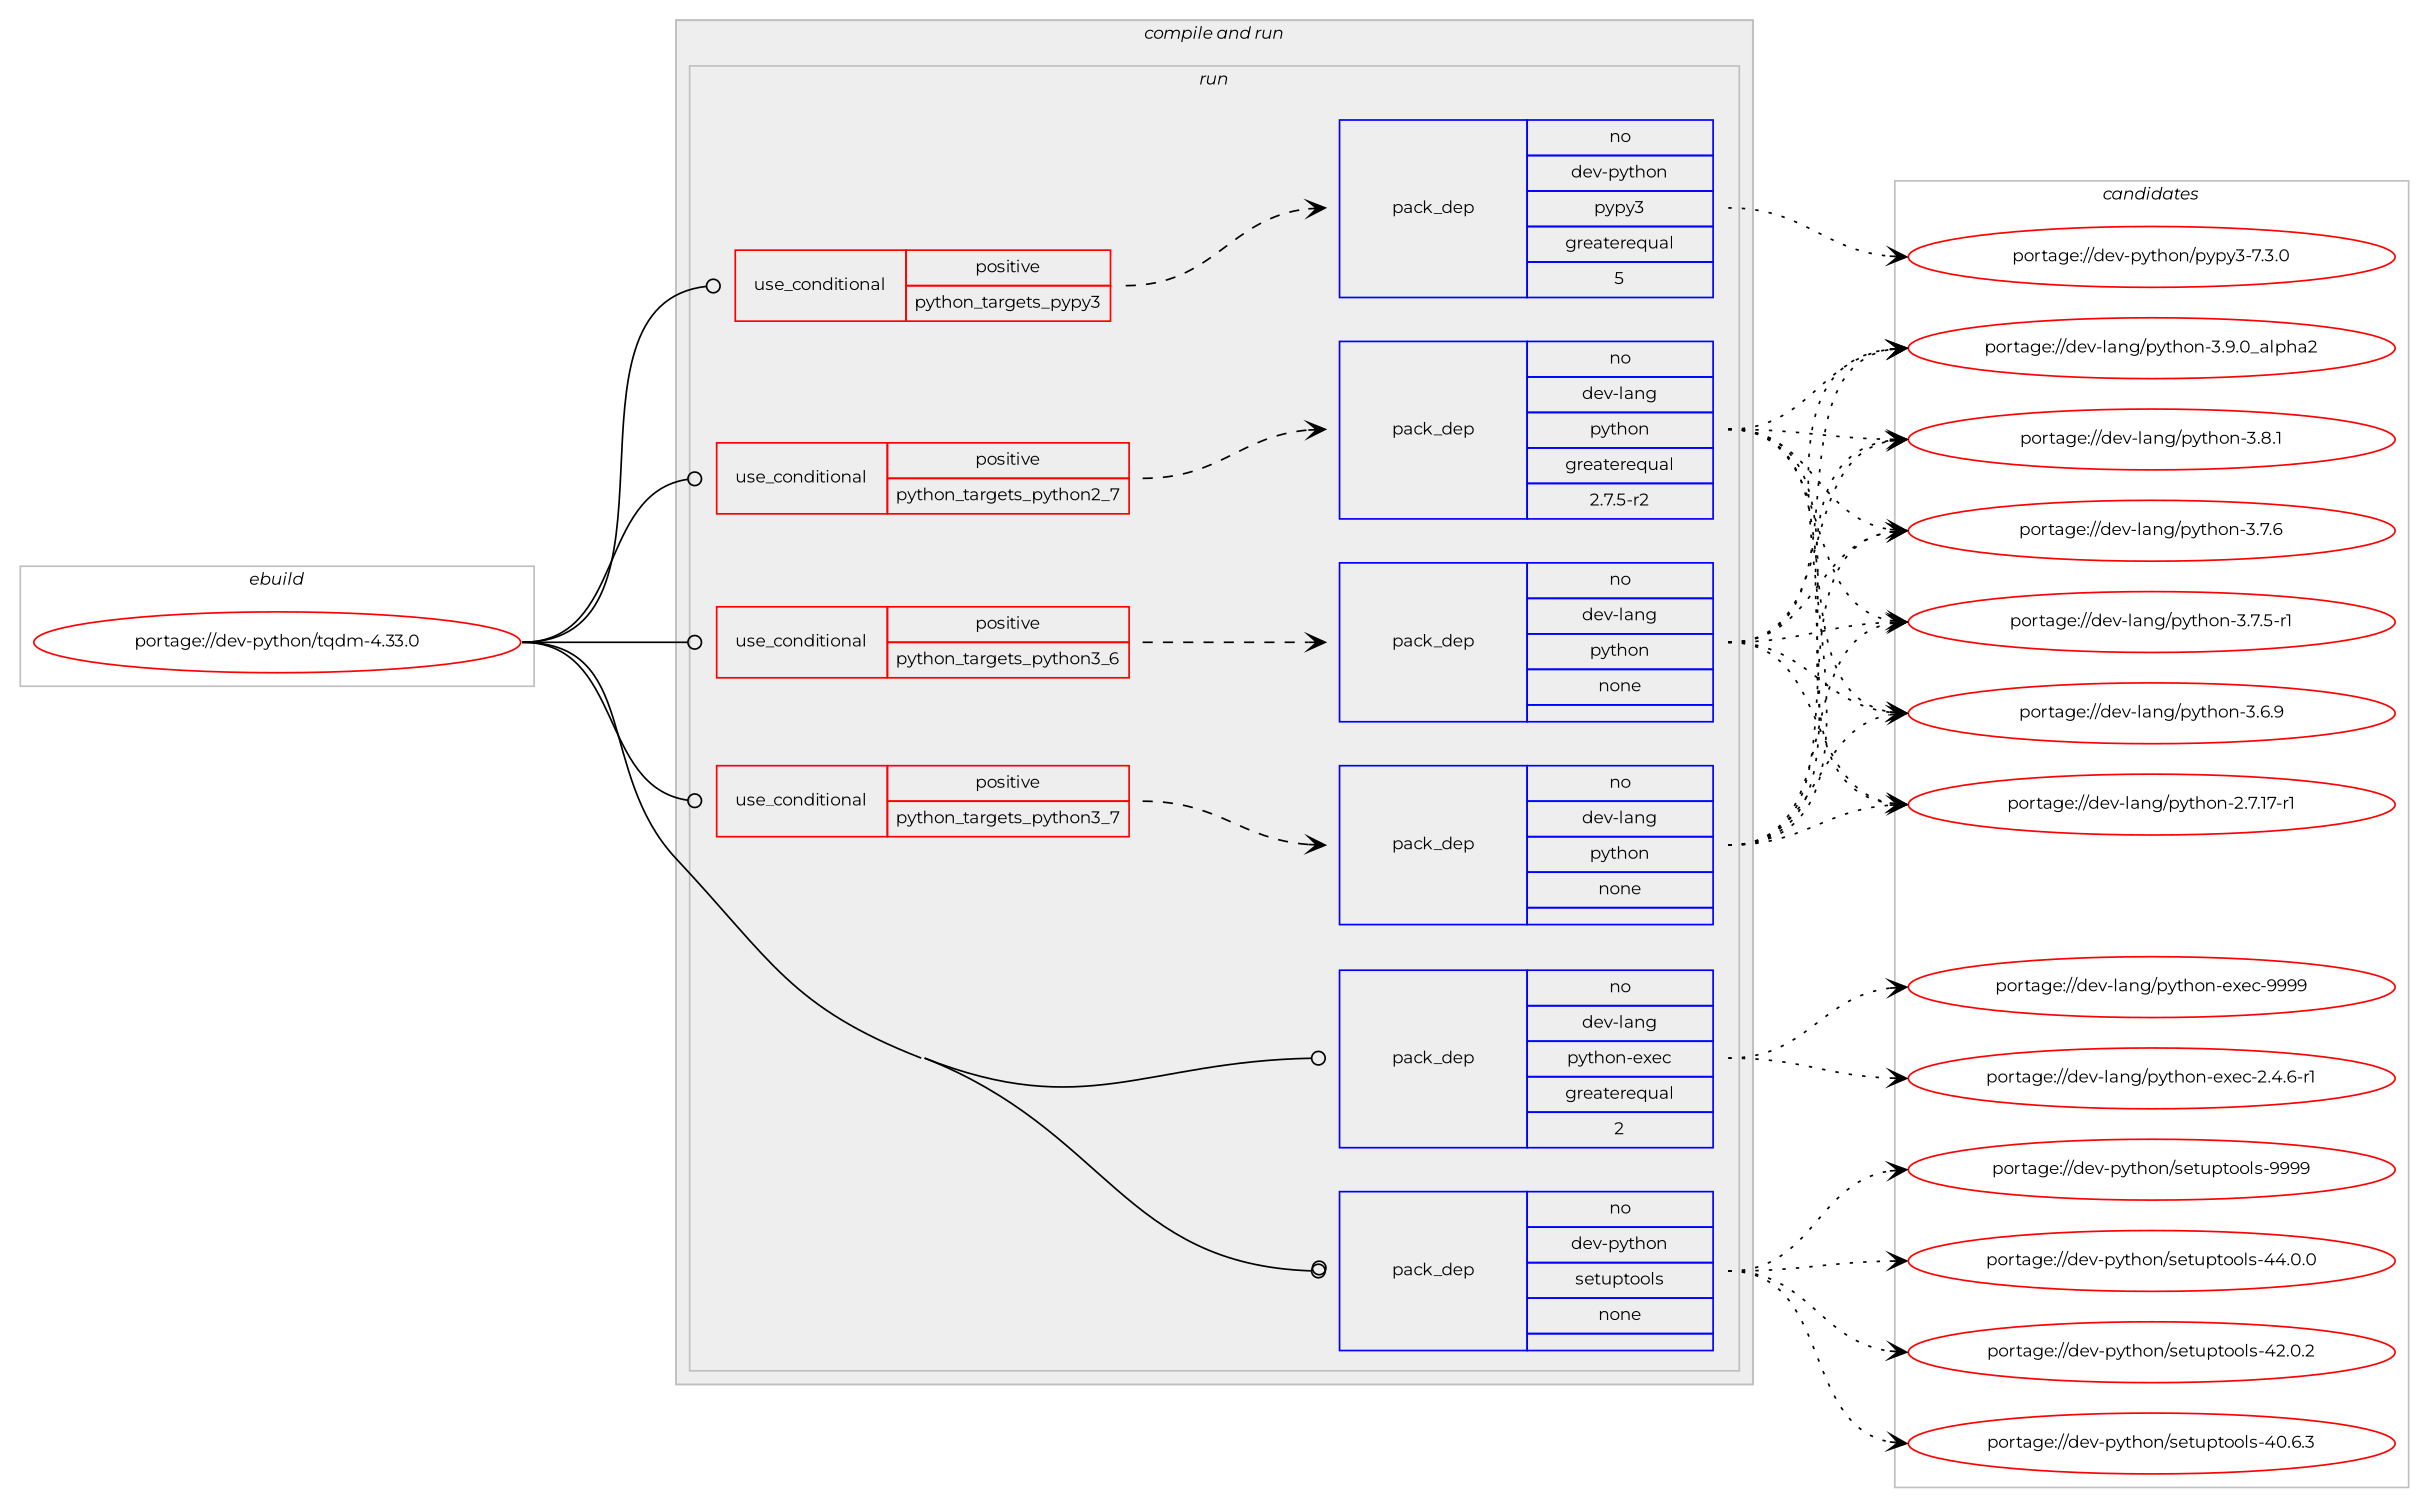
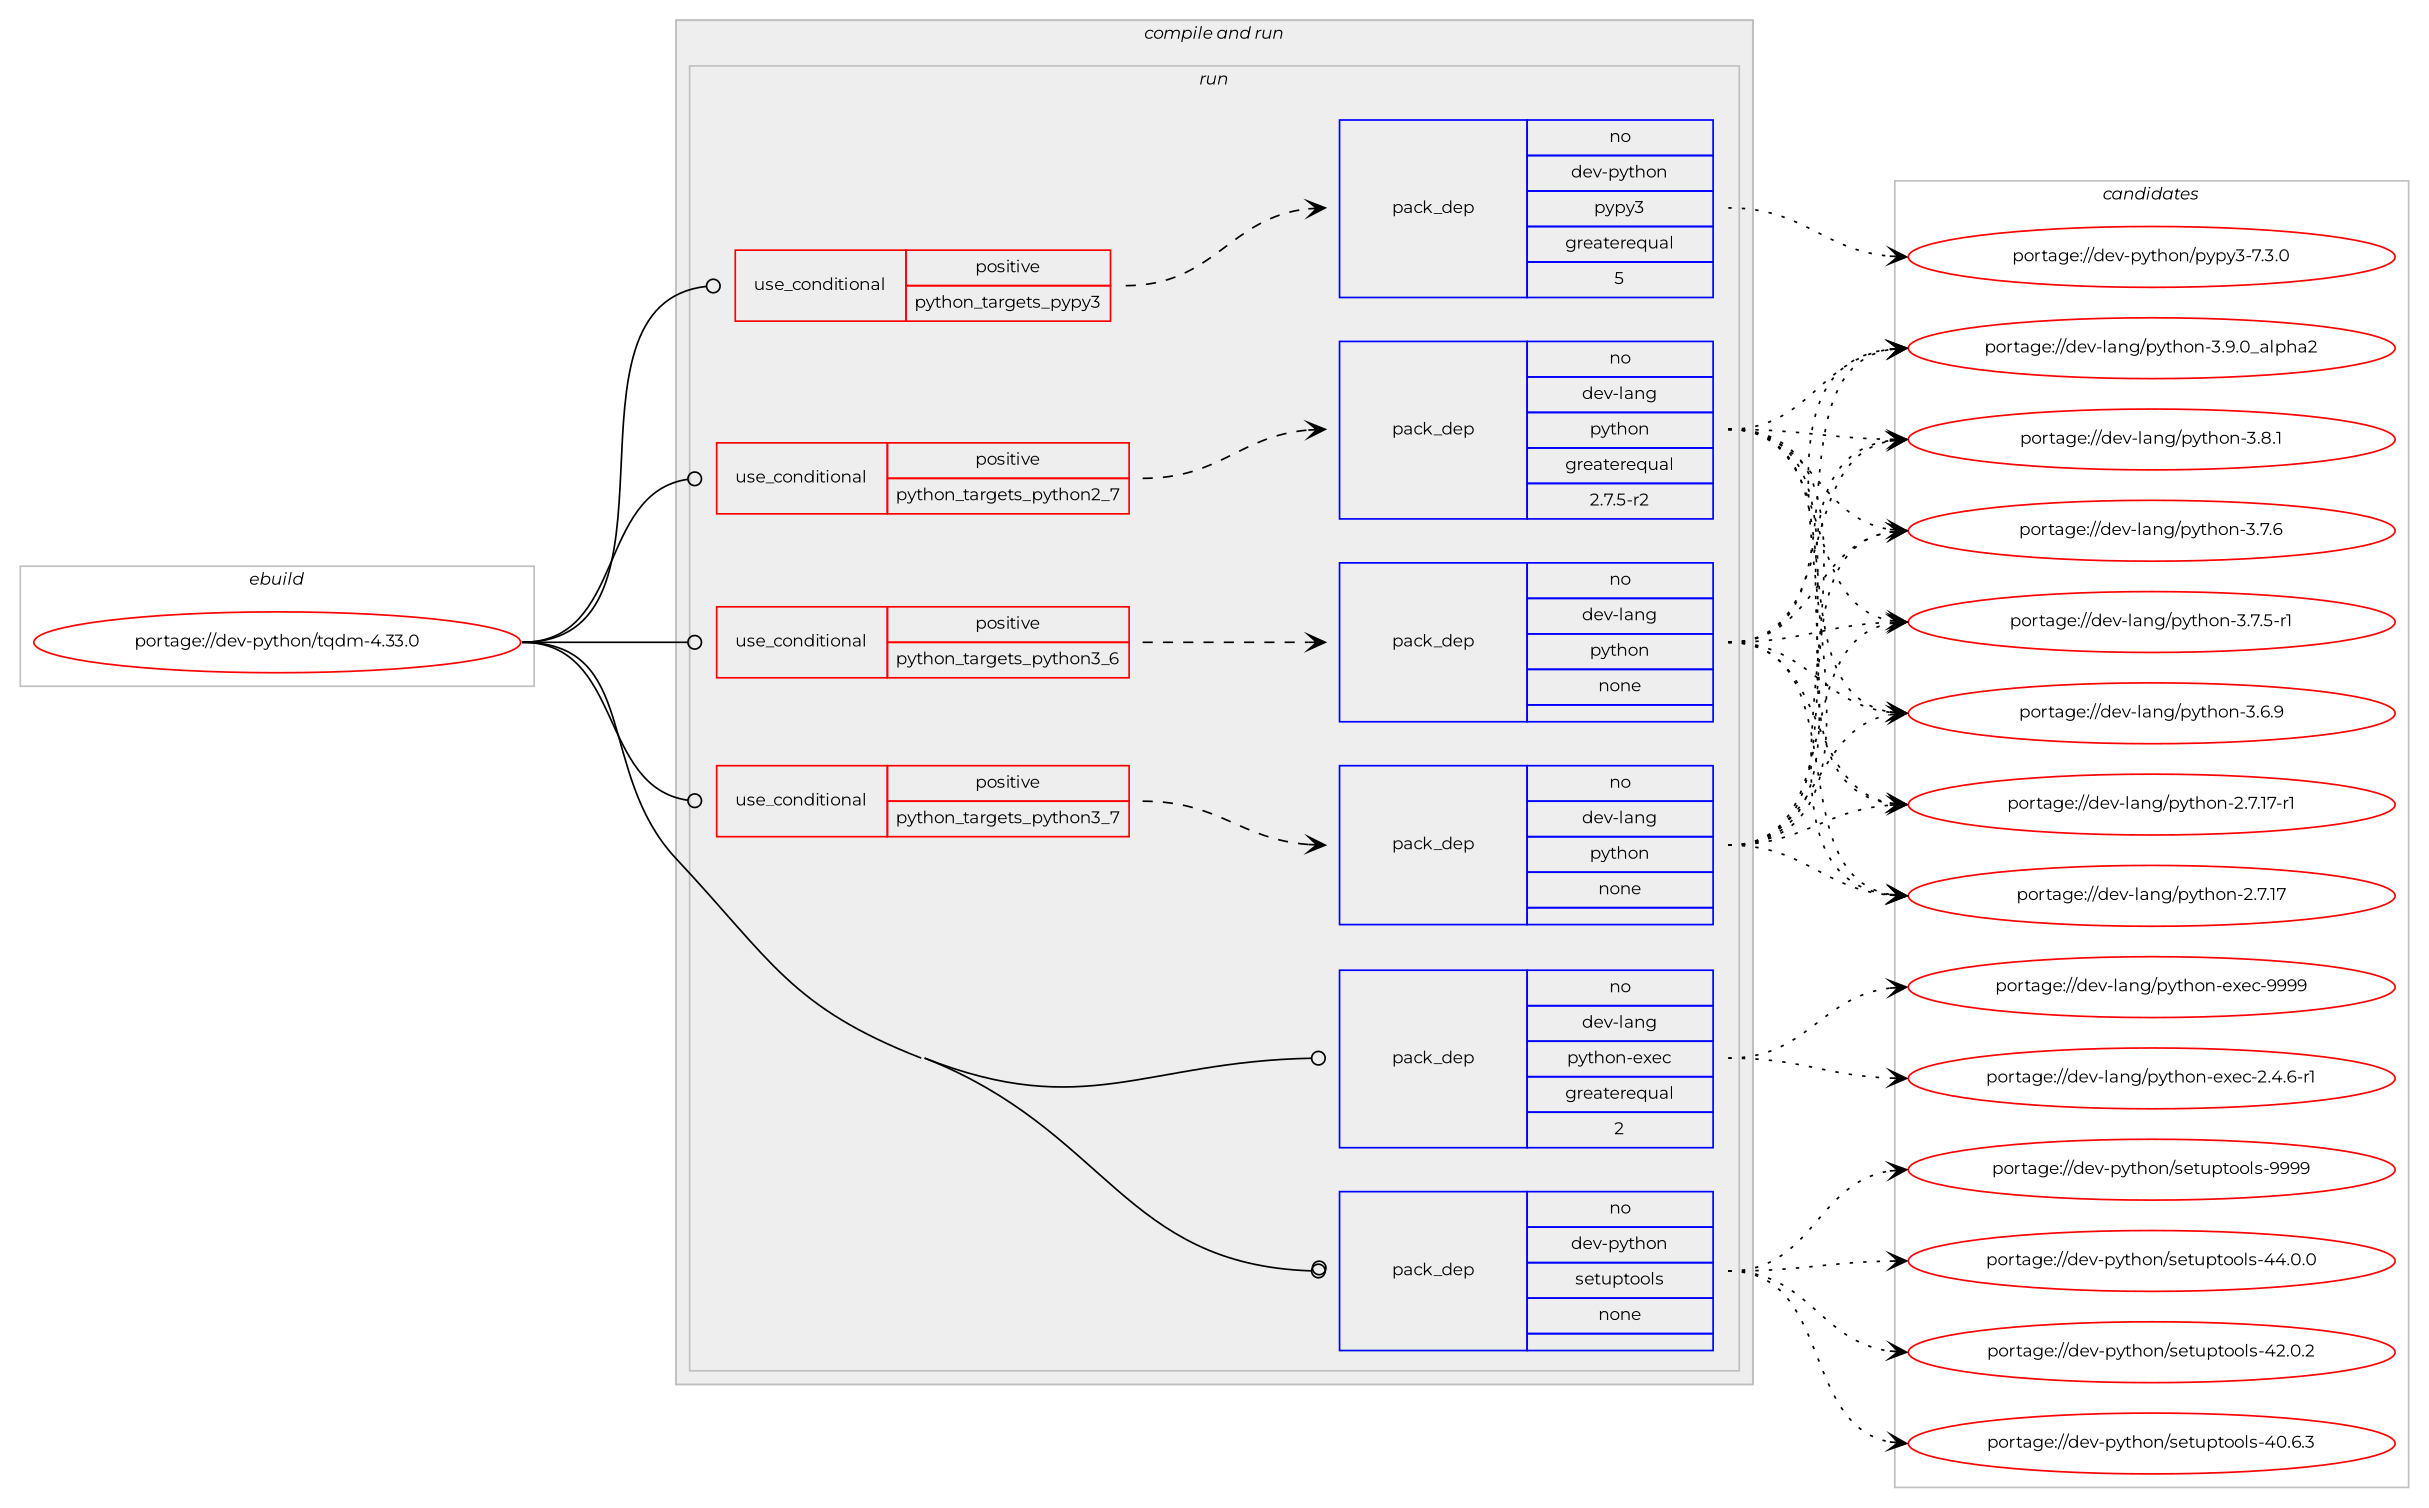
node "portage://dev-lang/python-2.7.17": added
